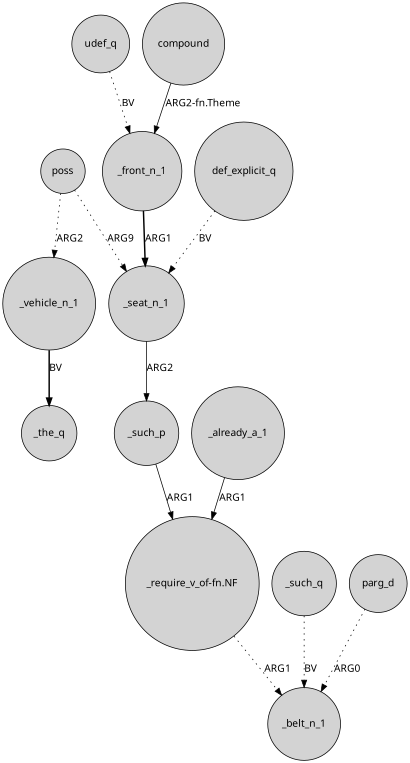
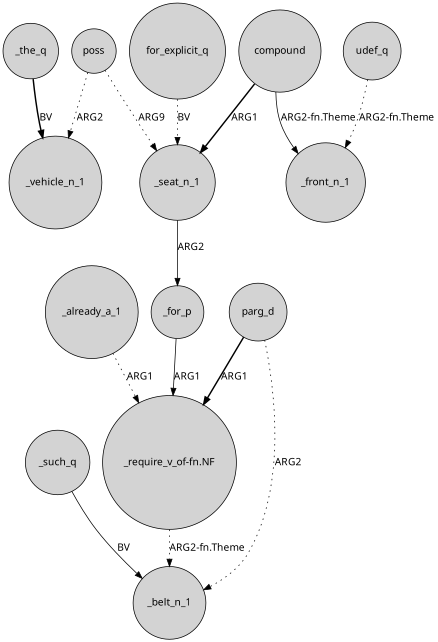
edge "udef_q" -> "_front_n_1": label "BV" -> "ARG2-fn.Theme"
node "def_explicit_q": label "def_explicit_q" -> "for_explicit_q"
edge "_front_n_1" -> "_seat_n_1": now "compound" -> "_seat_n_1"
edge "parg_d" -> "_require_v_of-fn.NF": added, label "ARG1"
edge "_vehicle_n_1" -> "_the_q": reversed
node "_such_p": label "_such_p" -> "_for_p"
edge "_already_a_1" -> "_require_v_of-fn.NF": style solid -> dotted
edge "_such_q" -> "_belt_n_1": style dotted -> solid
edge "_require_v_of-fn.NF" -> "_belt_n_1": label "ARG1" -> "ARG2-fn.Theme"
edge "parg_d" -> "_belt_n_1": label "ARG0" -> "ARG2"
